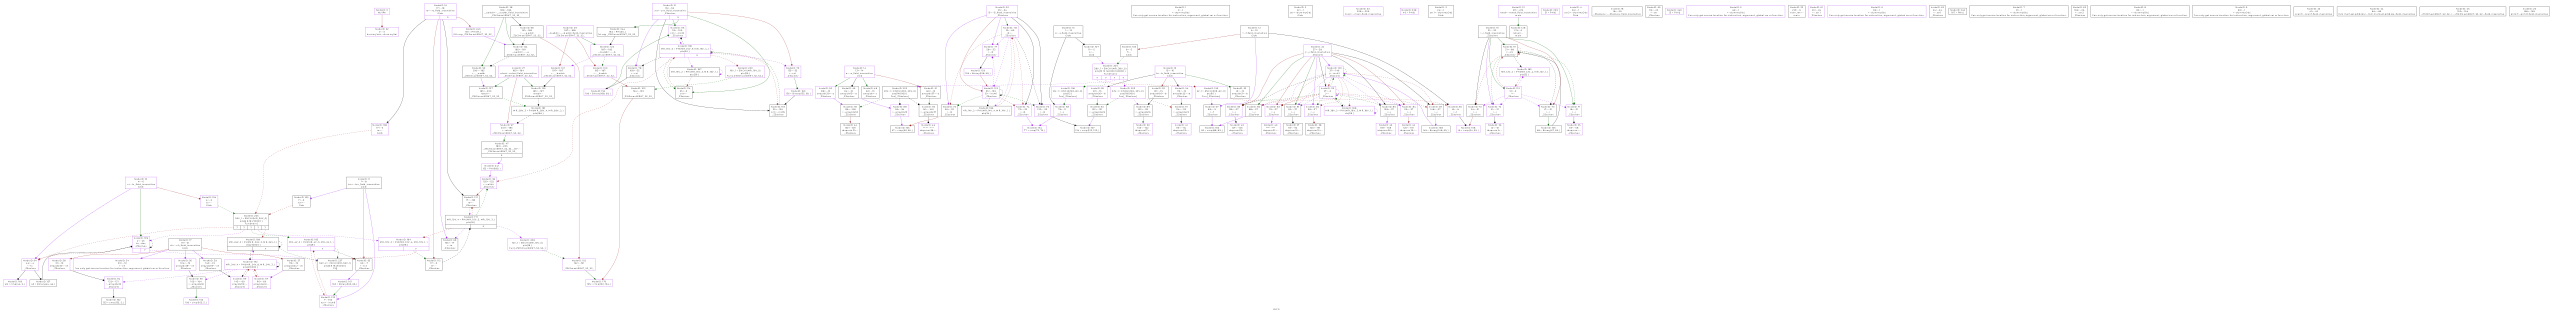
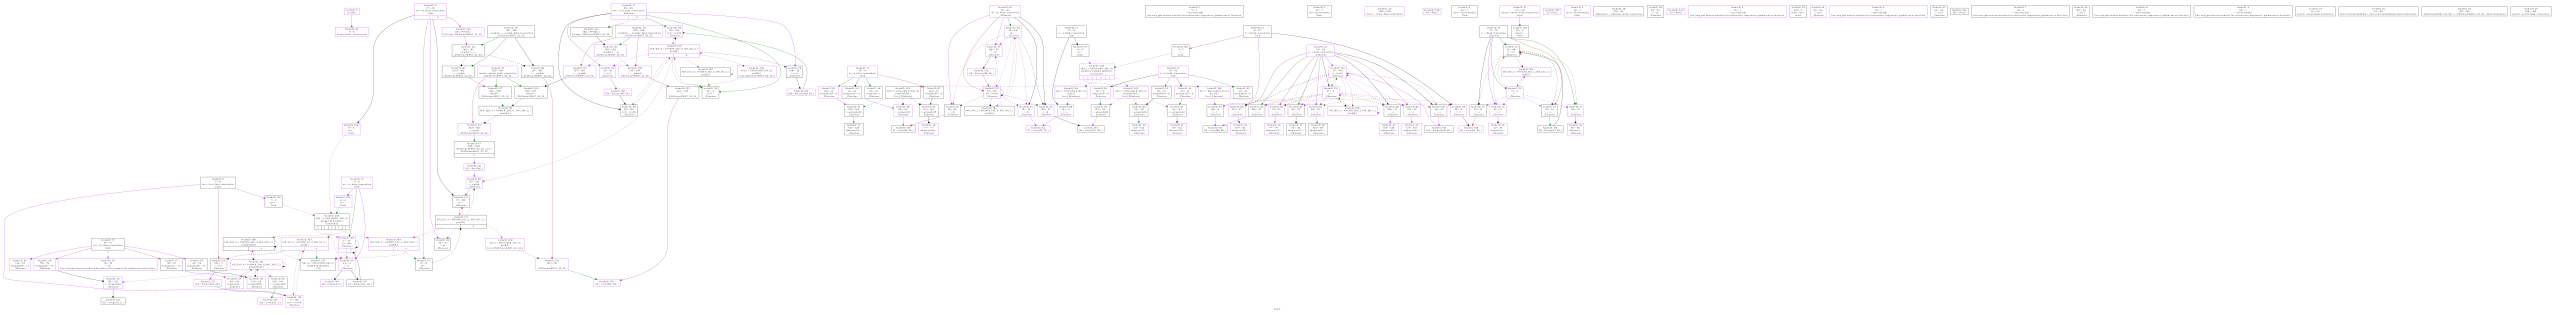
edge "NodeID: 98" -> "NodeID: 124": reversed
edge "NodeID: 56" -> "NodeID: 90": removed
